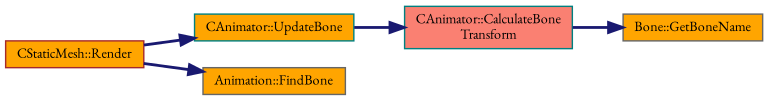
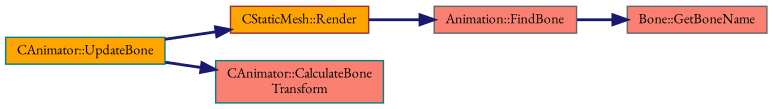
edge "CAnimator::CalculateBone Transform" -> "Bone::GetBoneName": now "Animation::FindBone" -> "Bone::GetBoneName"
node "Bone::GetBoneName": fillcolor orange -> salmon
edge "CStaticMesh::Render" -> "CAnimator::UpdateBone": reversed
node "Animation::FindBone": fillcolor orange -> salmon
